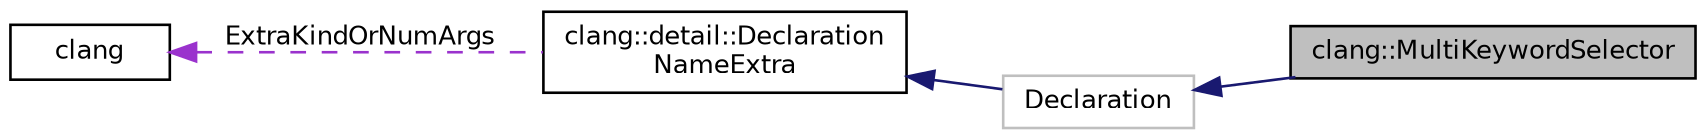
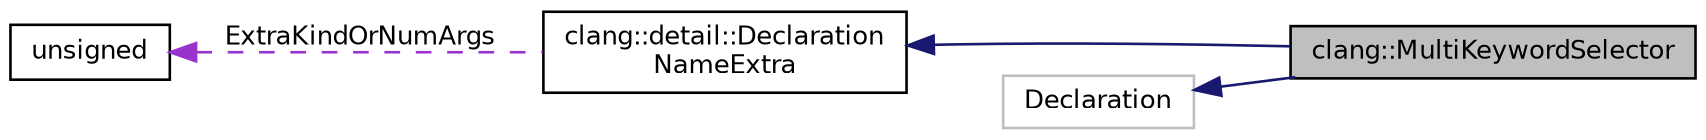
node "clang": label "clang" -> "unsigned"
edge "Declaration" -> "clang::detail::Declaration NameExtra": now "clang::MultiKeywordSelector" -> "clang::detail::Declaration NameExtra"
